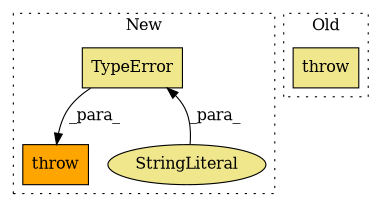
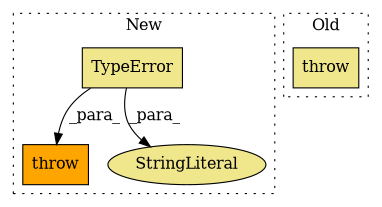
edge "StringLiteral" -> "TypeError": reversed
